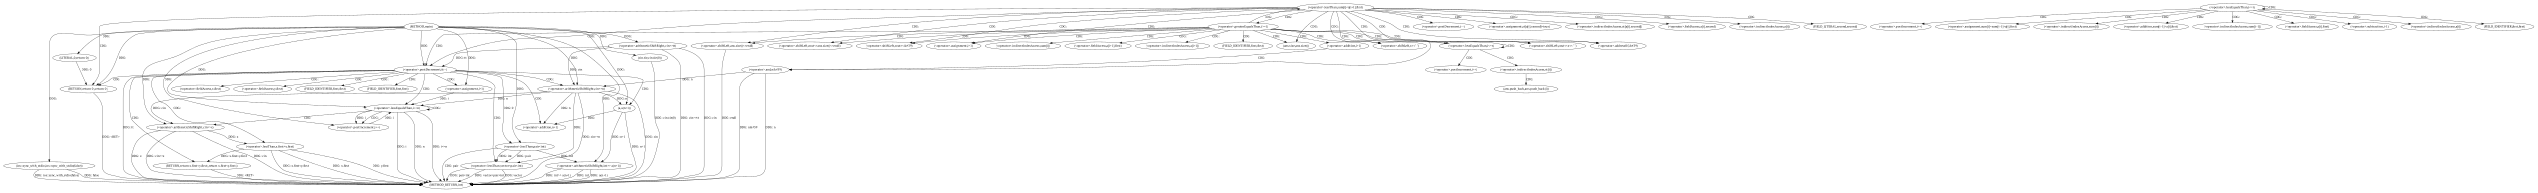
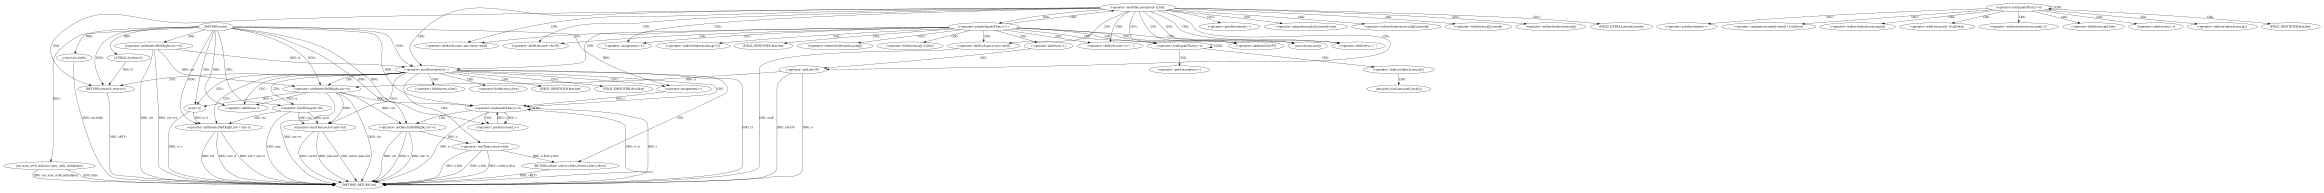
edge "(<operator>.postDecrement,tt--)" -> "(<operator>.arithmeticShiftRight,int>> a(n+1))": added, label "CDG:"
edge "(<operator>.postDecrement,tt--)" -> "(<operator>.lessThan,pair<int)": label "DDG: 0" -> "CDG: "
edge "(a,a(n+1))" -> "(<operator>.addition,n+1)": now "(METHOD,main)" -> "(<operator>.addition,n+1)"
